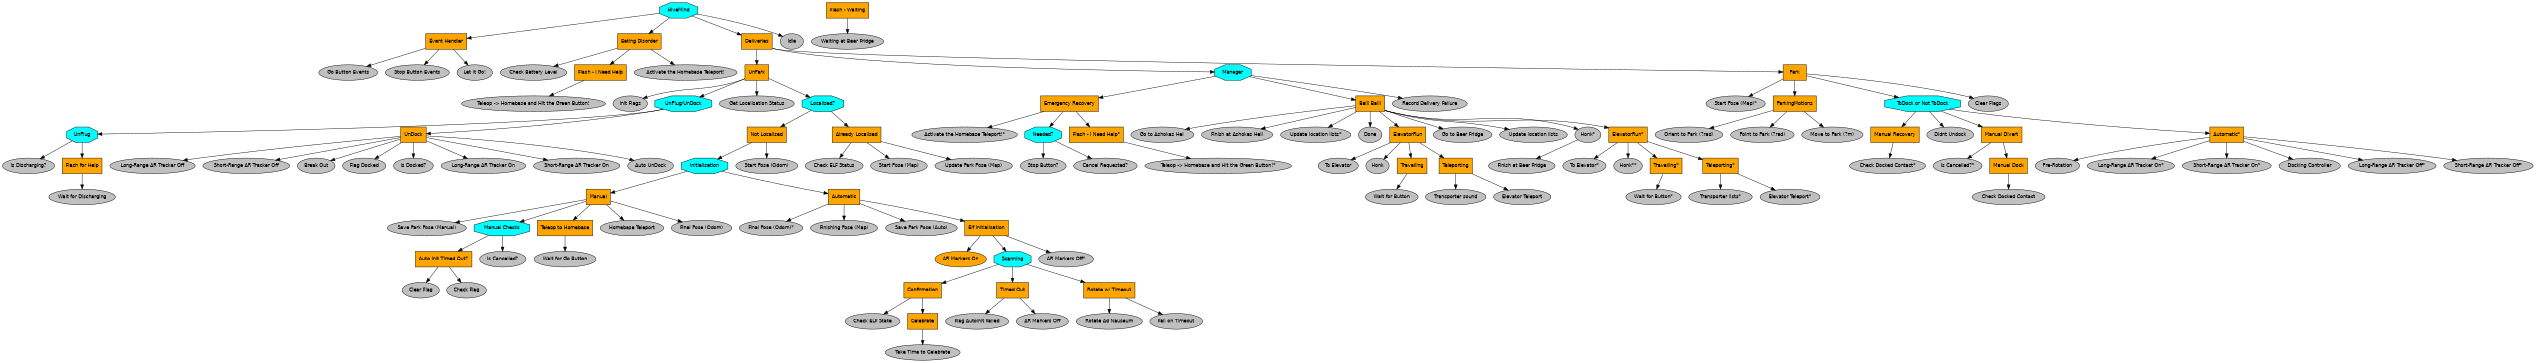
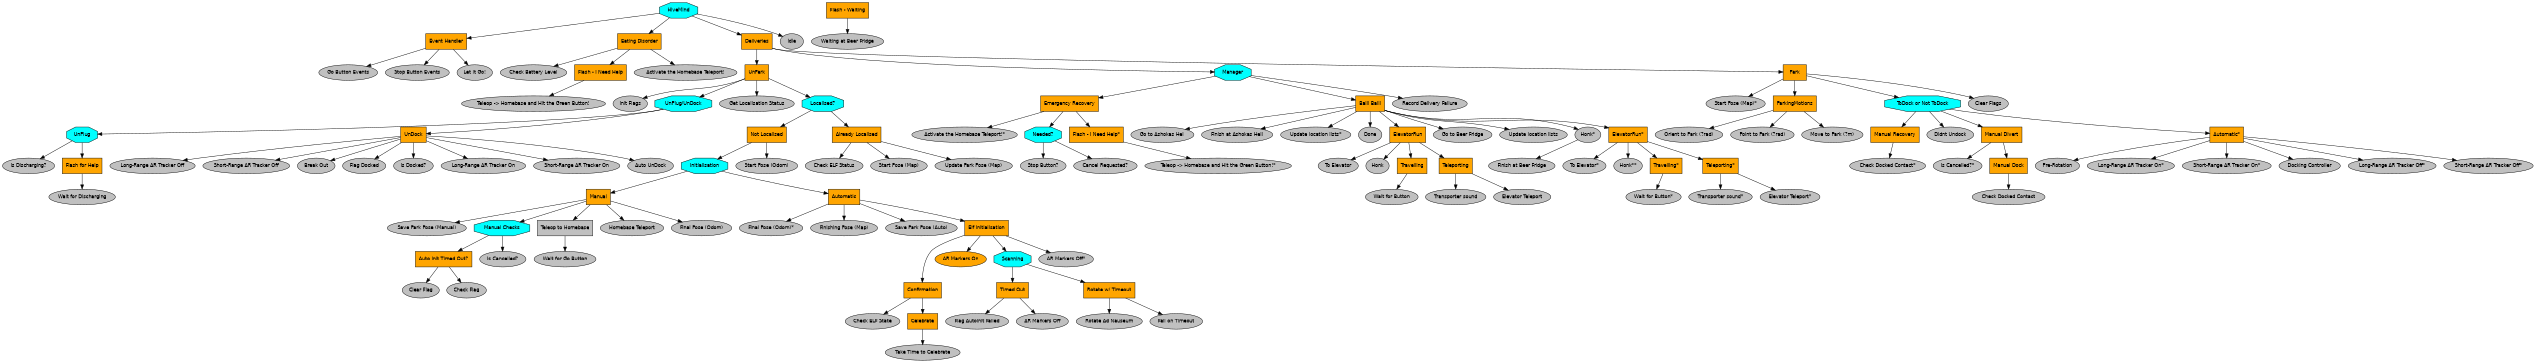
node "Transporter lists*": label "Transporter lists*" -> "Transporter sound*"
node "Teleop to Homebase": fillcolor orange -> gray
edge "Scanning" -> "Confirmation": now "Elf Initialisation" -> "Confirmation"
